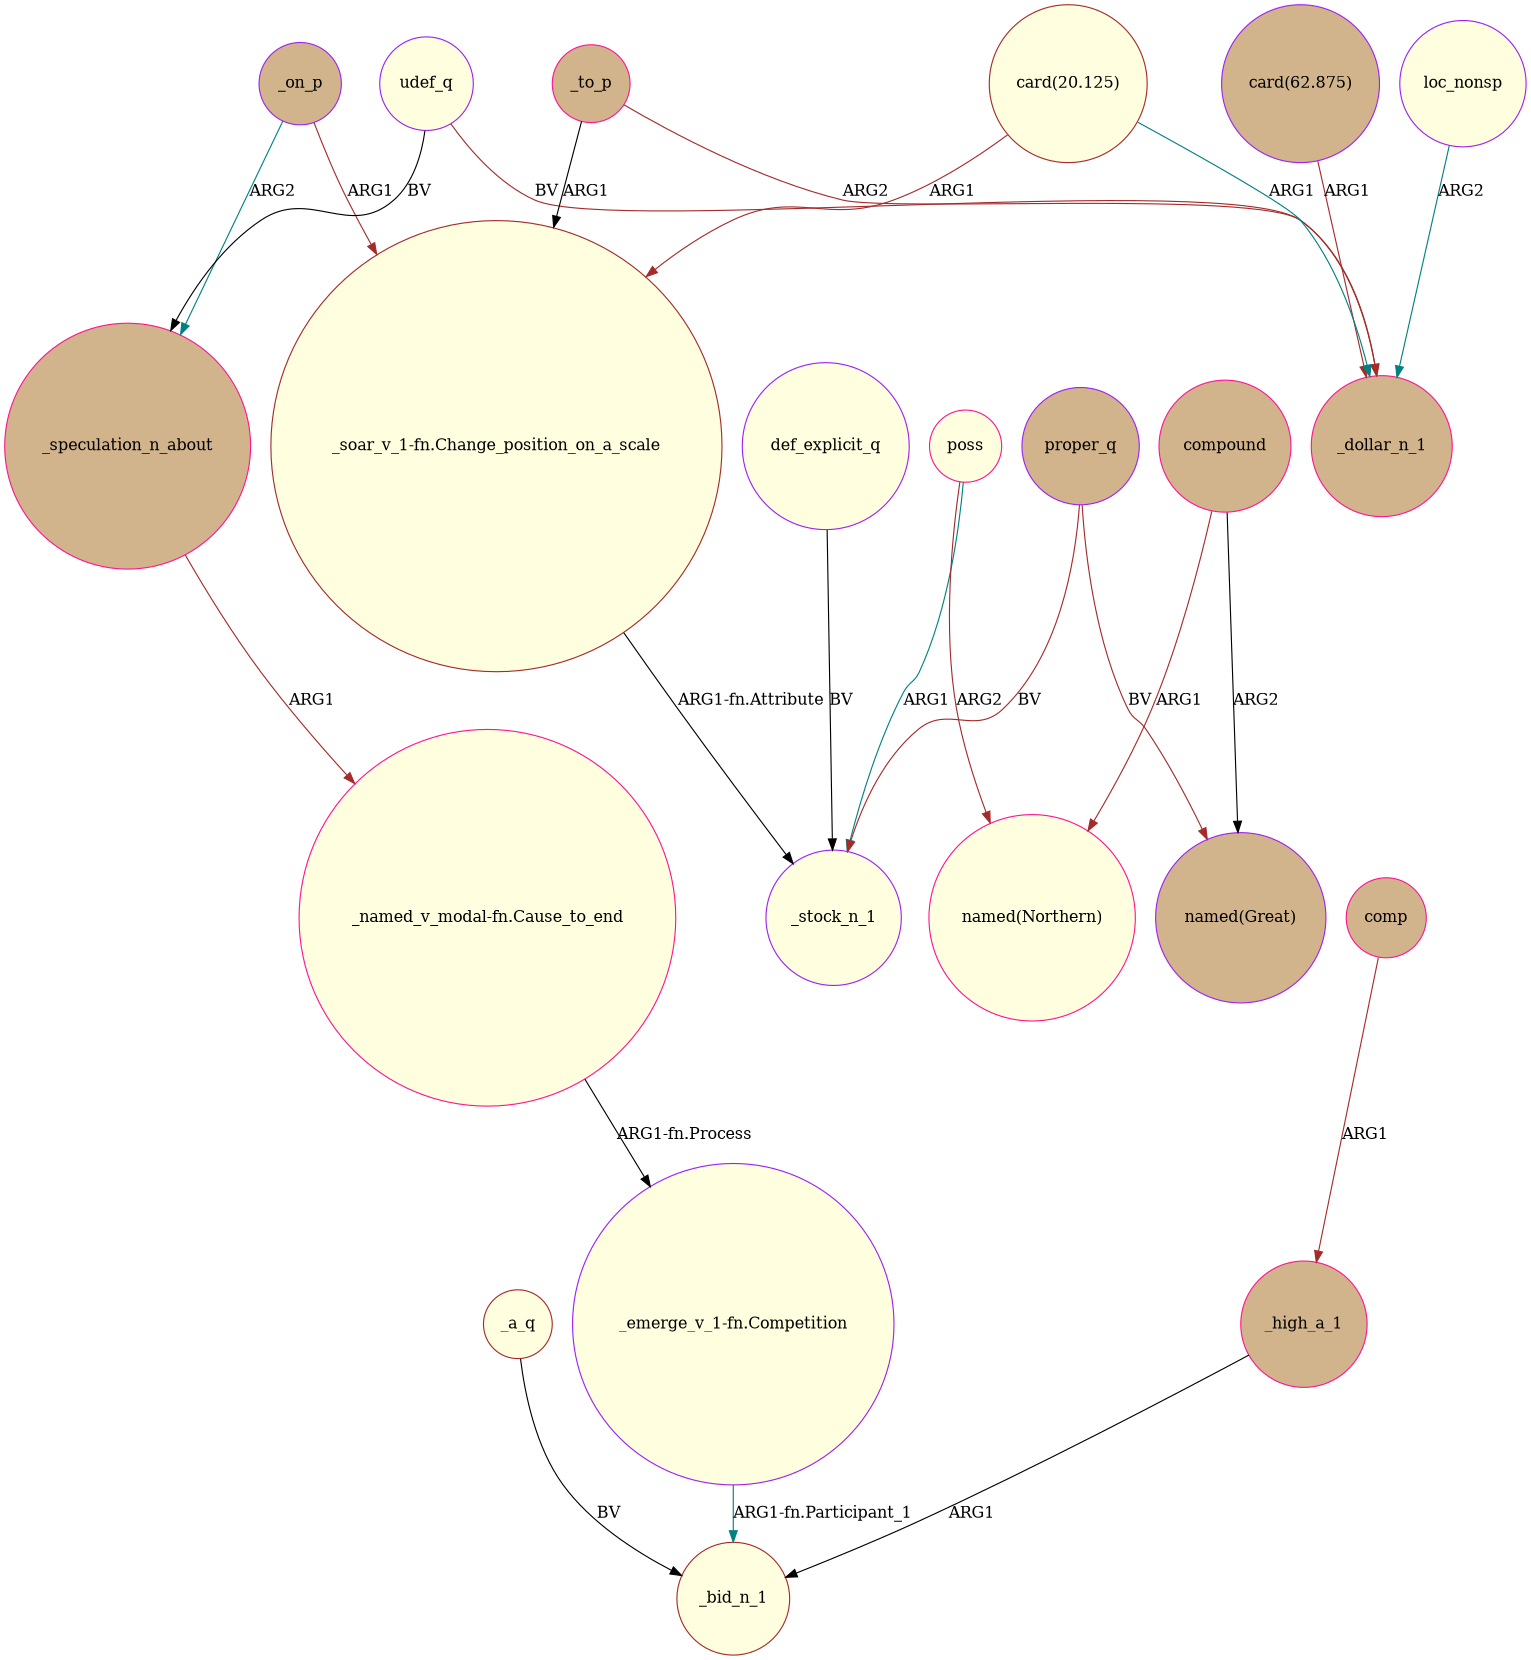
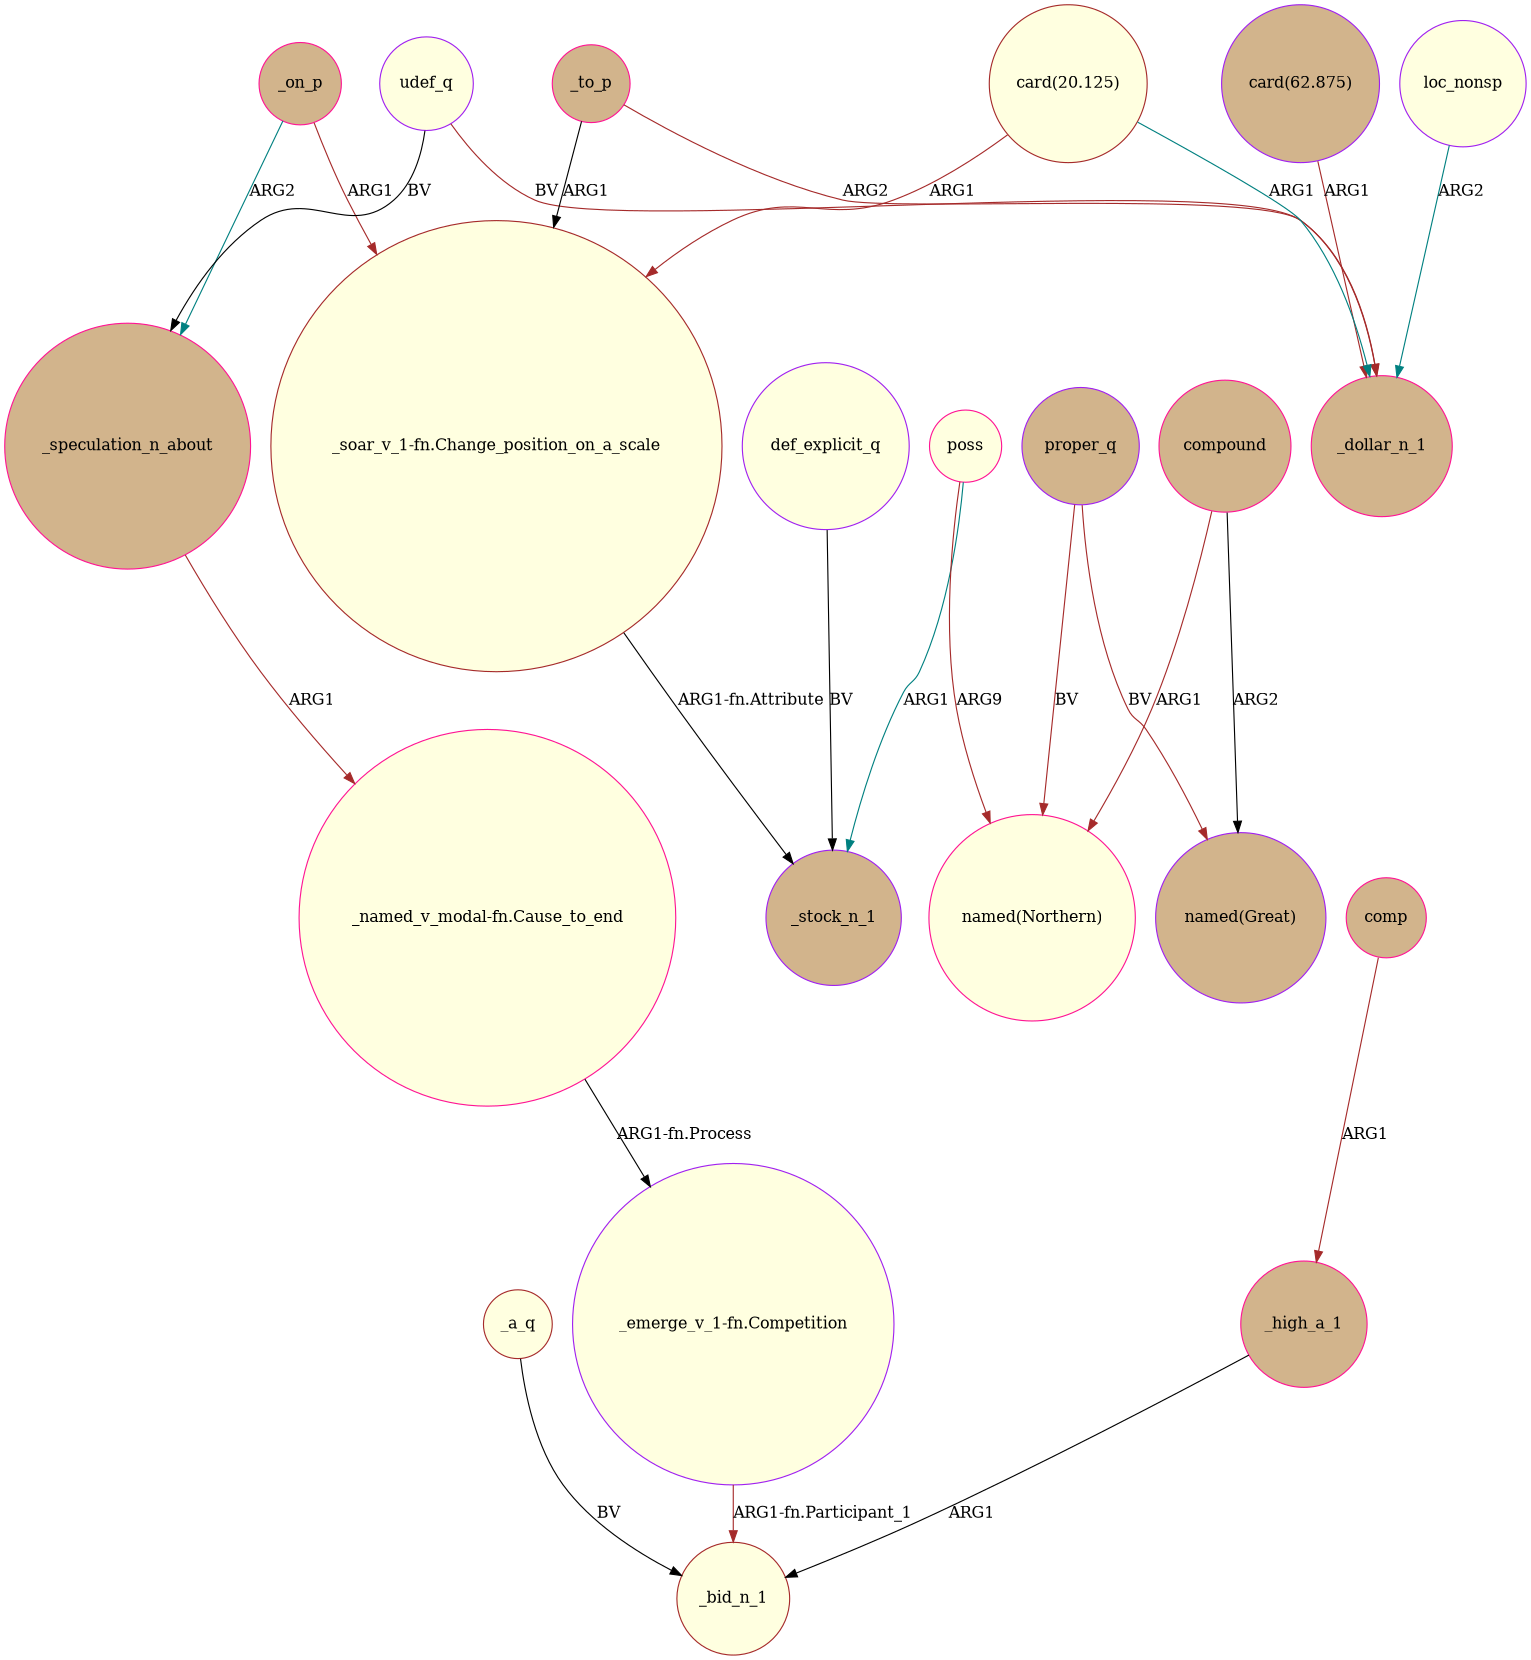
node "_on_p": color purple -> deeppink
edge "poss" -> "named(Northern)": label "ARG2" -> "ARG9"
edge "proper_q" -> "_stock_n_1": now "proper_q" -> "named(Northern)"
node "_stock_n_1": fillcolor lightyellow -> tan
edge "_emerge_v_1-fn.Competition" -> "_bid_n_1": color teal -> brown
